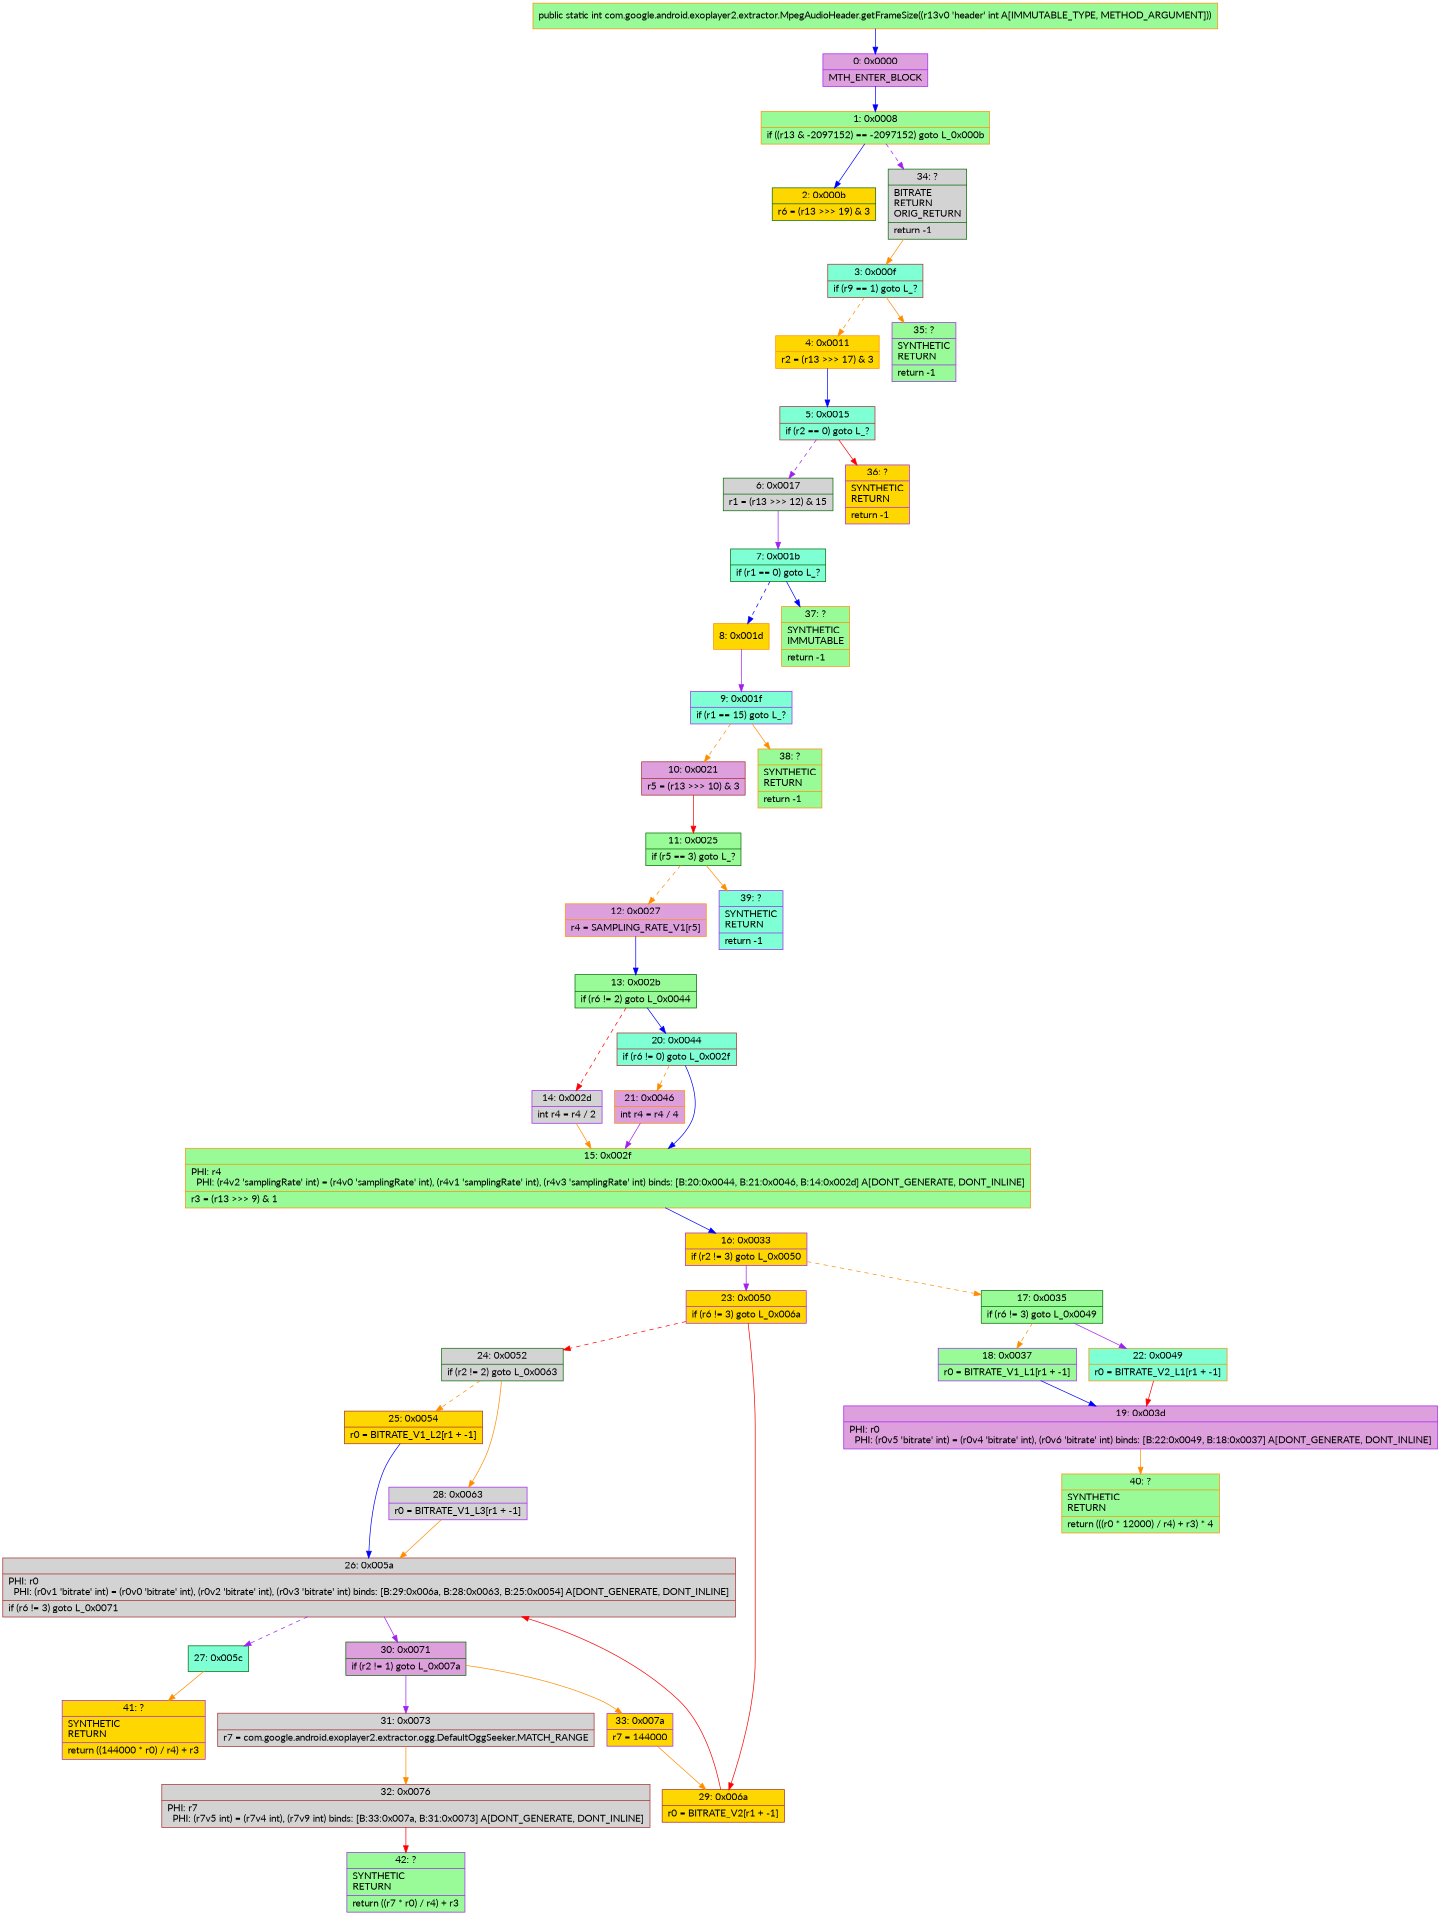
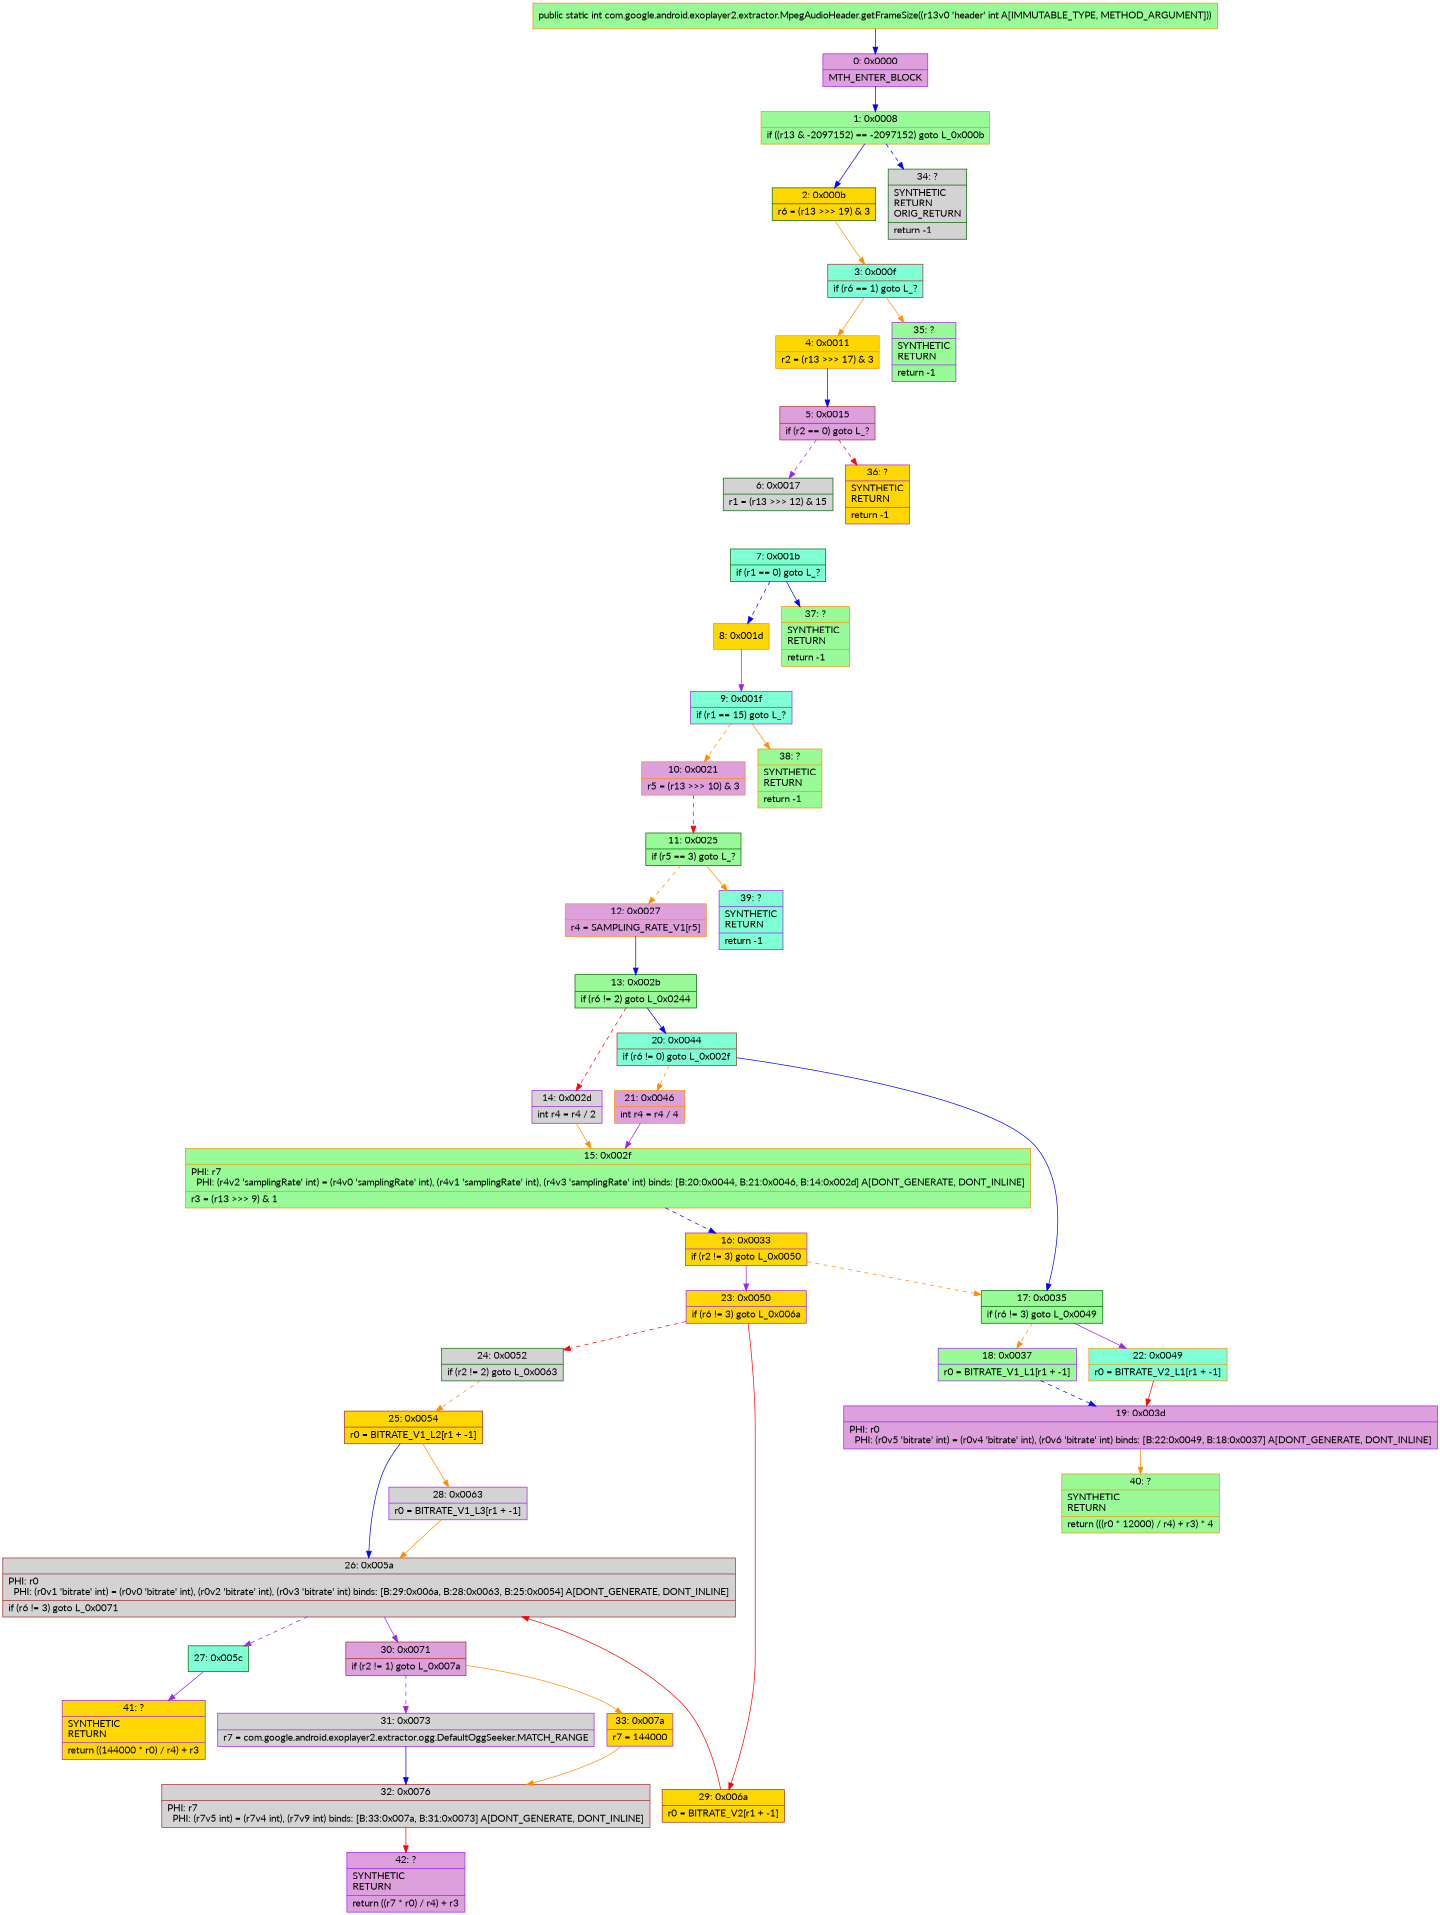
edge "1: 0x0008" -> "34: ?": color purple -> blue
node "34: ?": text "BITRATE" -> "SYNTHETIC"
edge "34: ?" -> "3: 0x000f": now "2: 0x000b" -> "3: 0x000f"
node "3: 0x000f": text "if (r9 == 1) goto L_?" -> "if (r6 == 1) goto L_?"
edge "3: 0x000f" -> "4: 0x0011": style dashed -> solid
node "5: 0x0015": fillcolor aquamarine -> plum
edge "5: 0x0015" -> "36: ?": style solid -> dashed
edge "6: 0x0017" -> "7: 0x001b": removed
node "37: ?": text "IMMUTABLE" -> "RETURN"
node "10: 0x0021": color brown -> darkorange
edge "10: 0x0021" -> "11: 0x0025": style solid -> dashed
node "13: 0x002b": text "if (r6 != 2) goto L_0x0044" -> "if (r6 != 2) goto L_0x0244"
edge "20: 0x0044" -> "15: 0x002f": now "20: 0x0044" -> "17: 0x0035"
node "15: 0x002f": text "PHI: r4" -> "PHI: r7"
edge "15: 0x002f" -> "16: 0x0033": style solid -> dashed
edge "18: 0x0037" -> "19: 0x003d": style solid -> dashed
edge "24: 0x0052" -> "28: 0x0063": now "25: 0x0054" -> "28: 0x0063"
node "30: 0x0071": color darkgreen -> brown
edge "27: 0x005c" -> "41: ?": color darkorange -> purple
edge "30: 0x0071" -> "31: 0x0073": style solid -> dashed
node "31: 0x0073": color brown -> purple
edge "31: 0x0073" -> "32: 0x0076": color darkorange -> blue
edge "33: 0x007a" -> "29: 0x006a": now "33: 0x007a" -> "32: 0x0076"
node "42: ?": fillcolor palegreen -> plum
